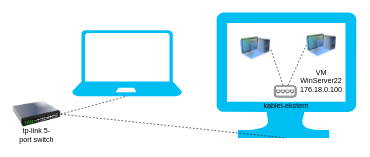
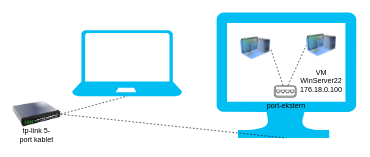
node "kablet-ekstern": label "kablet-ekstern" -> "port-ekstern"
node "tp-link 5-port switch": label "tp-link 5-port switch" -> "tp-link 5-port kablet"
